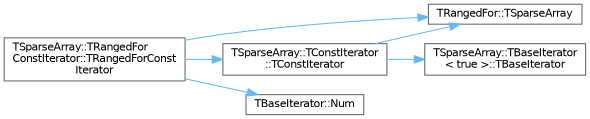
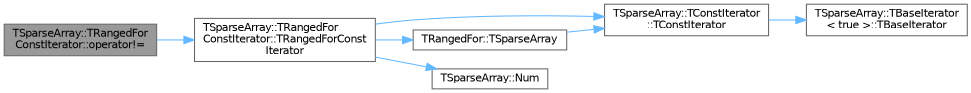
edge "TSparseArray::TConstIterator ::TConstIterator" -> "TRangedFor::TSparseArray": reversed
node "TSparseArray::TRangedFor ConstIterator::operator!=": added
node "TBaseIterator::Num": label "TBaseIterator::Num" -> "TSparseArray::Num"
